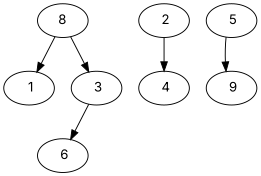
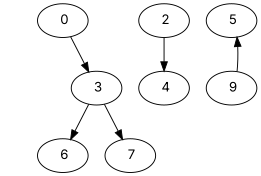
node "8": label "8" -> "0"
edge "5" -> "9": reversed
node "1": removed
node "7": added
